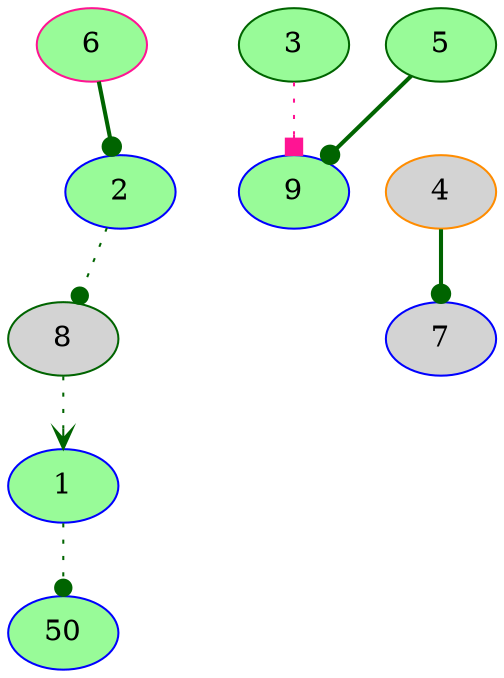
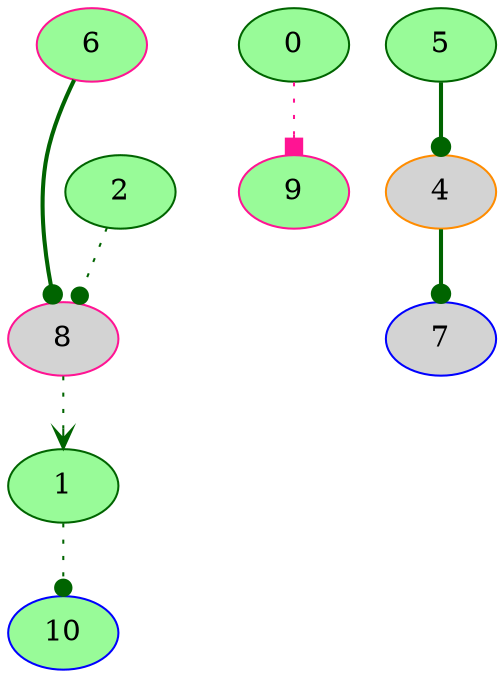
node "3": label "3" -> "0"
edge "6" -> "2": now "6" -> "8"
edge "5" -> "9": now "5" -> "4"
node "2": color blue -> darkgreen
node "9": color blue -> deeppink
node "8": color darkgreen -> deeppink
node "1": color blue -> darkgreen
node "50": label "50" -> "10"
